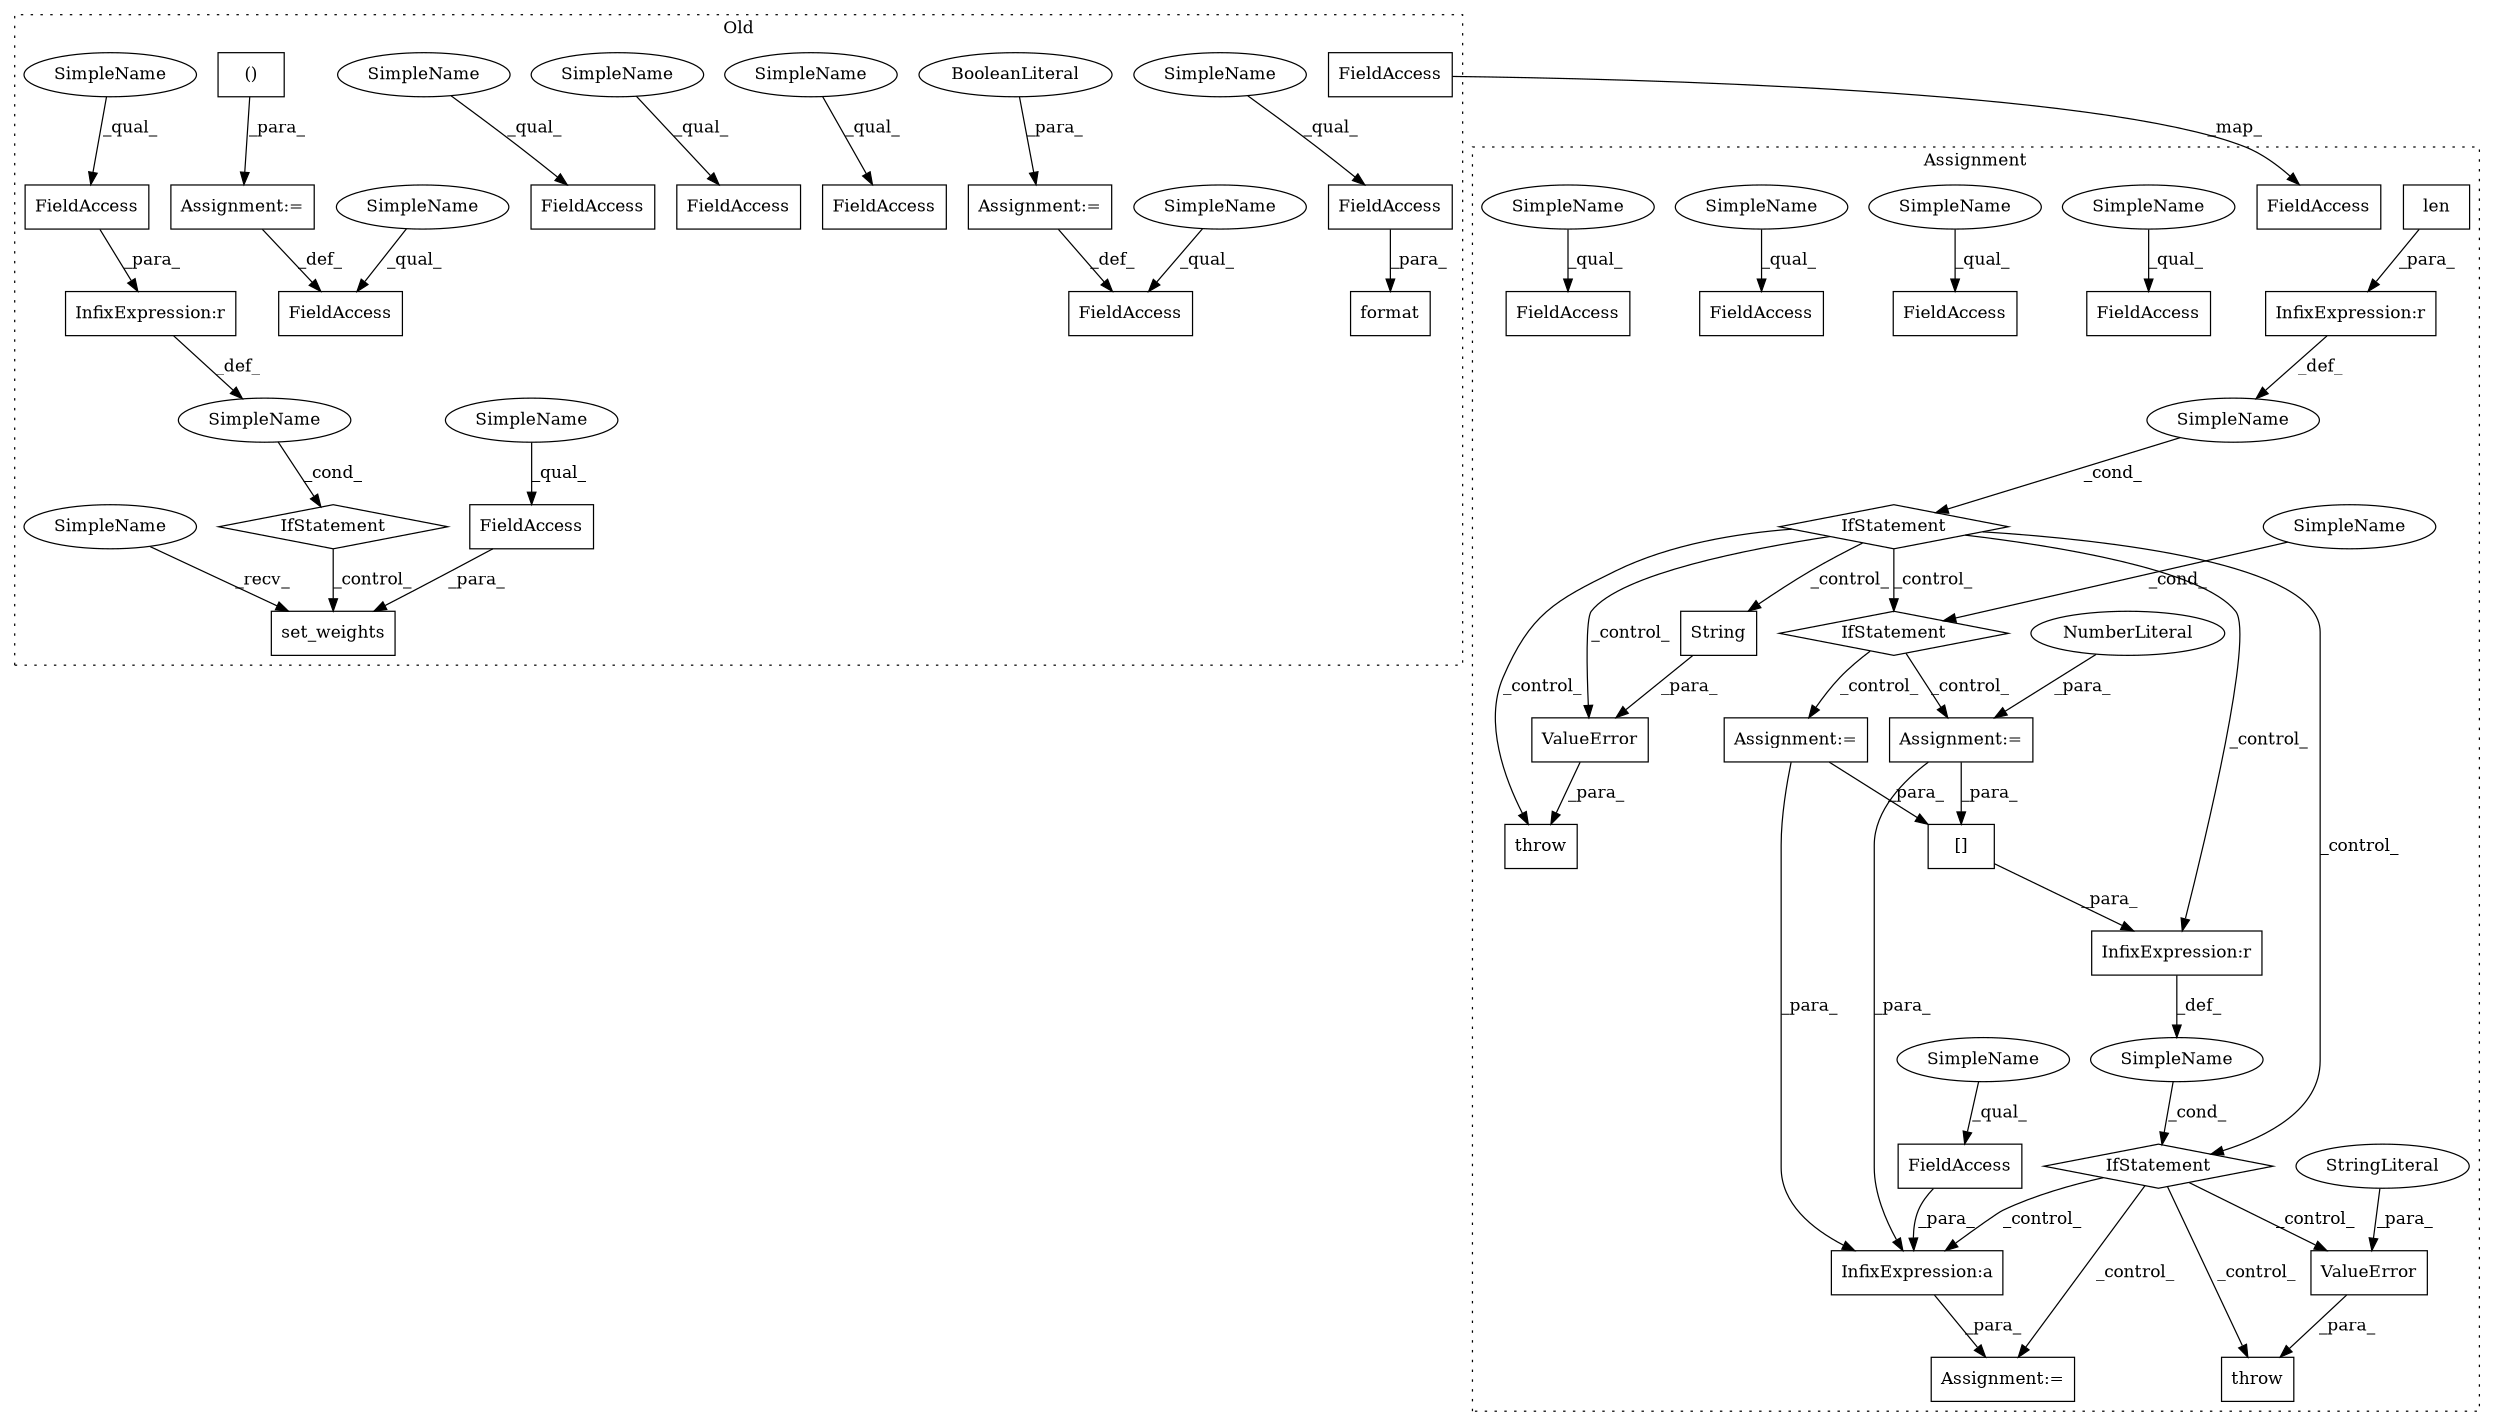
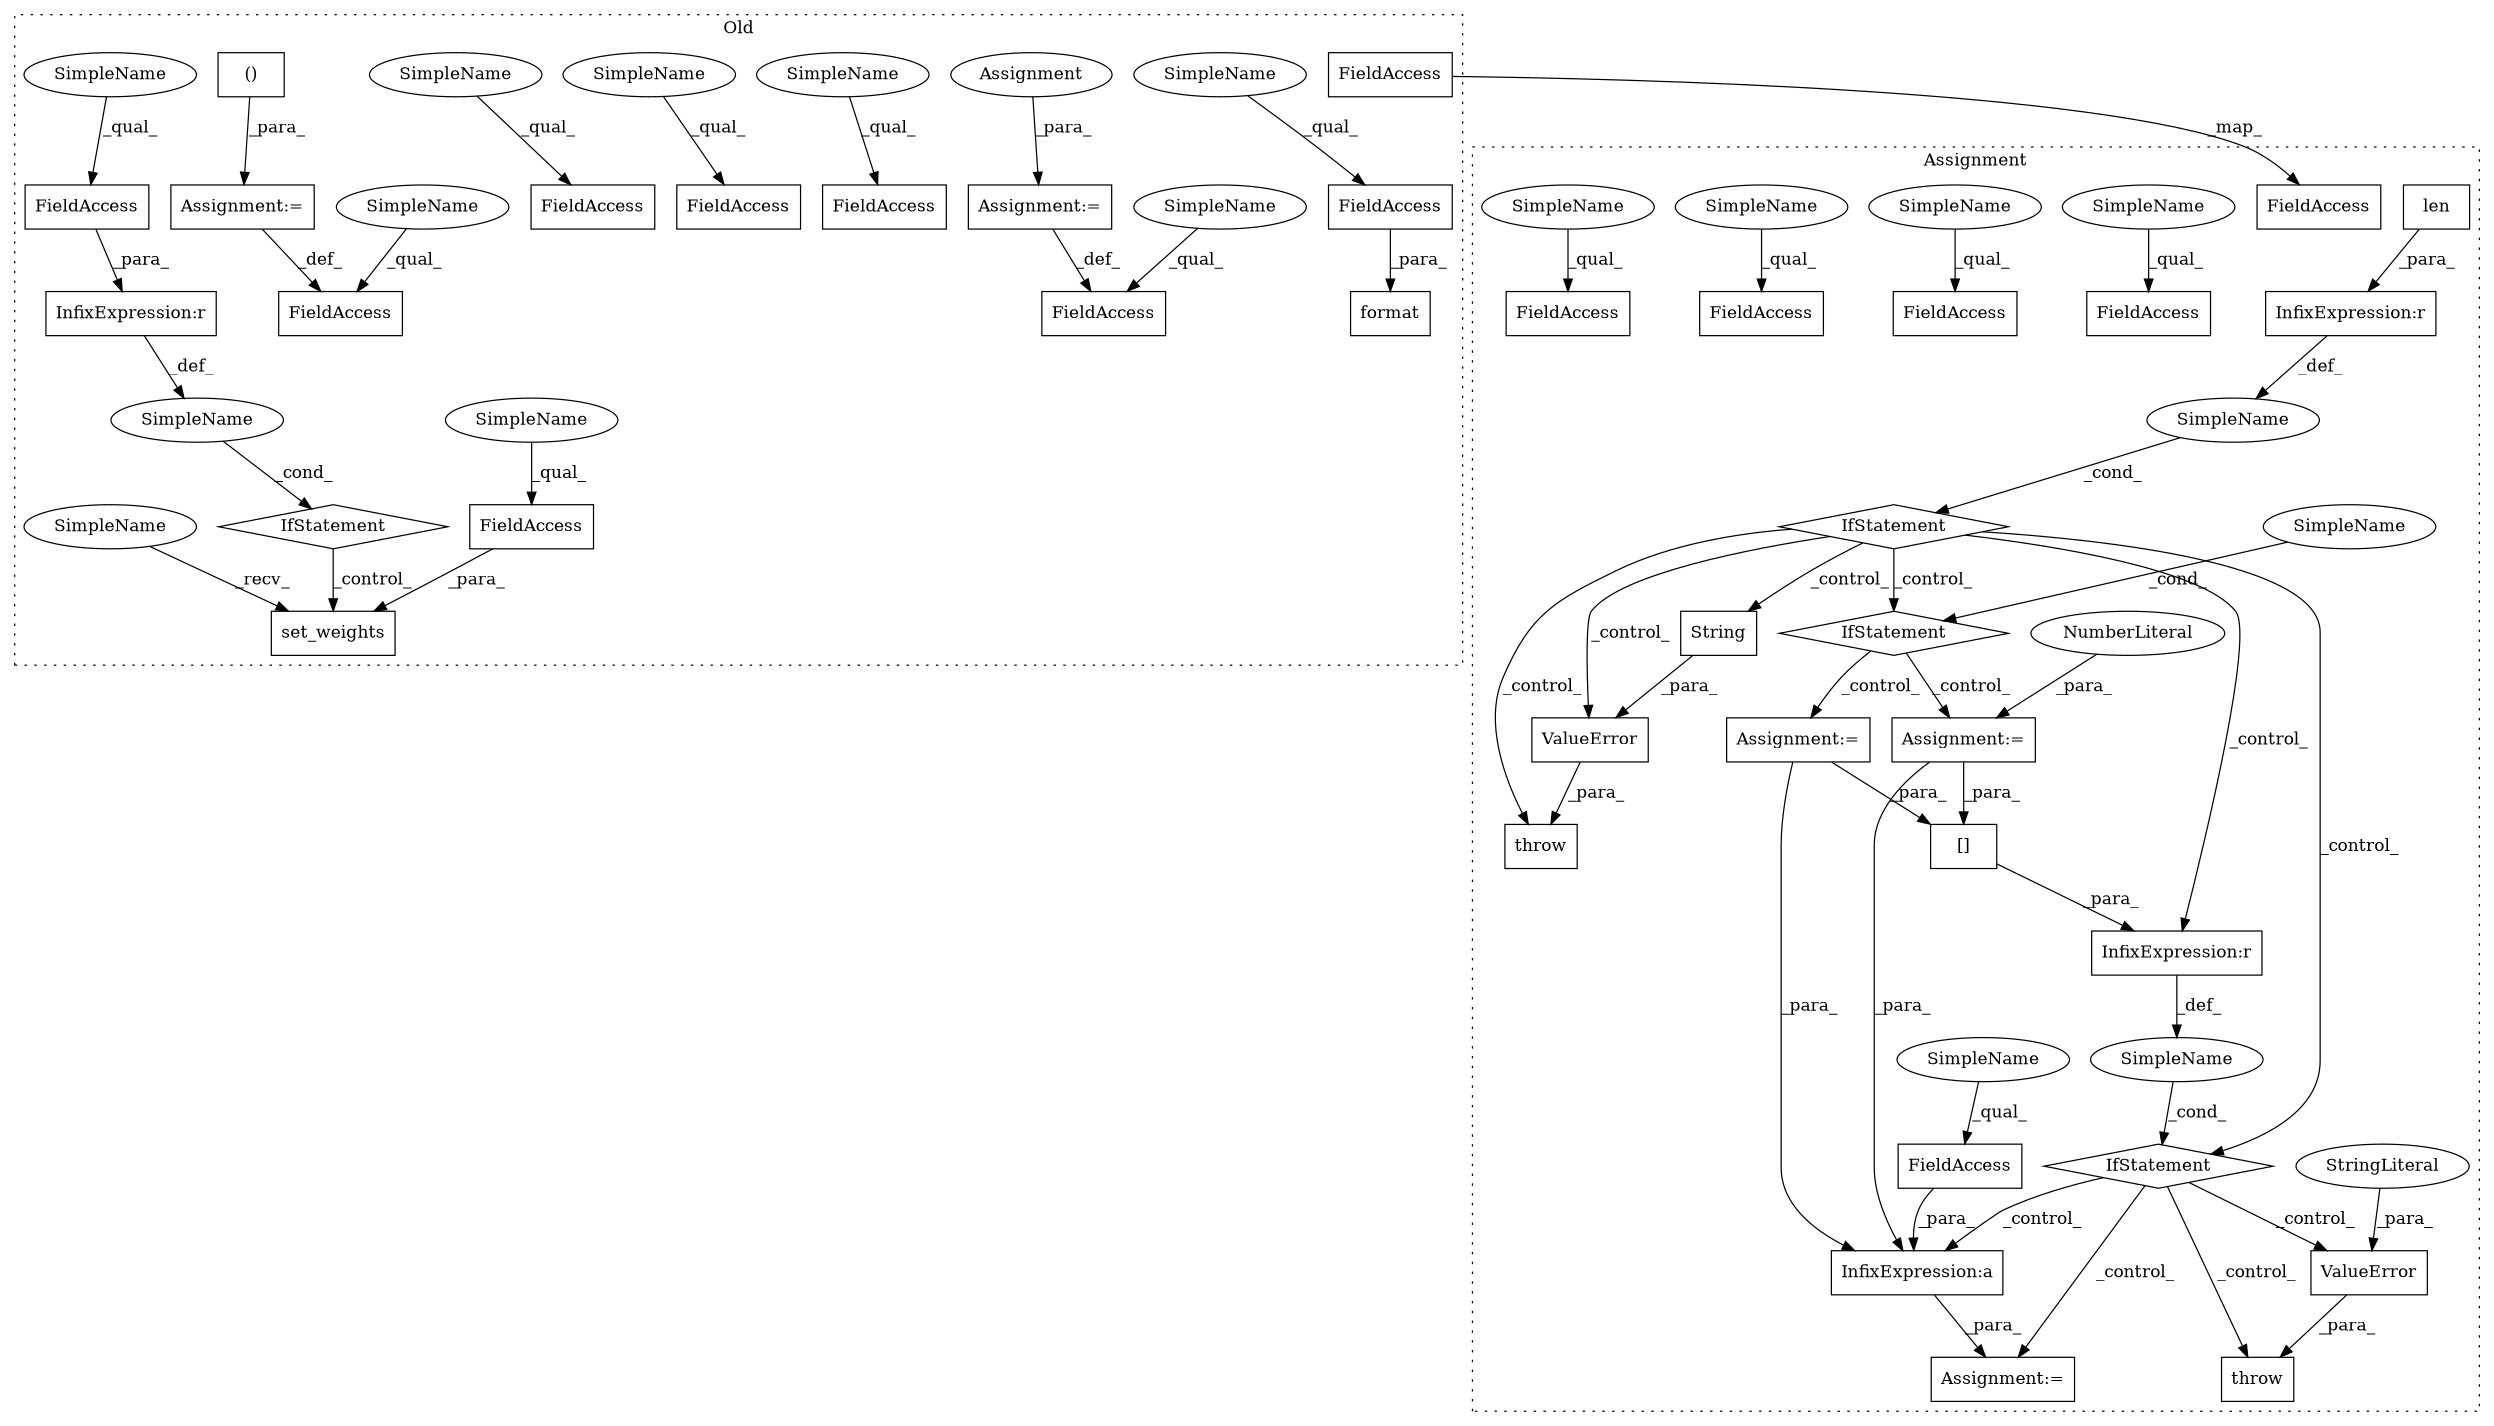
node "BooleanLiteral": label "BooleanLiteral" -> "Assignment"
